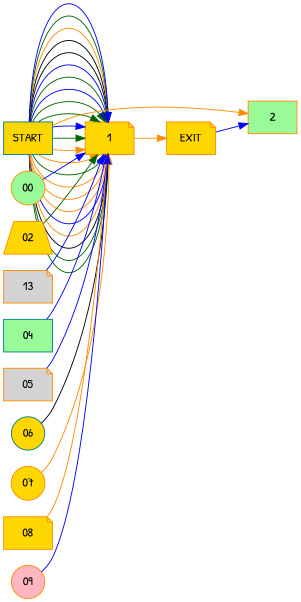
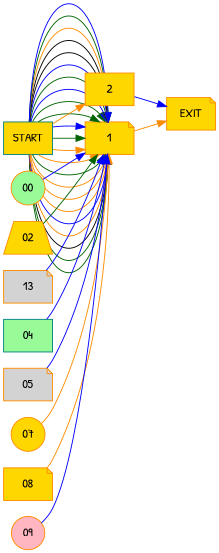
node "2": fillcolor palegreen -> gold
edge "EXIT" -> "2": reversed
node "06": removed
